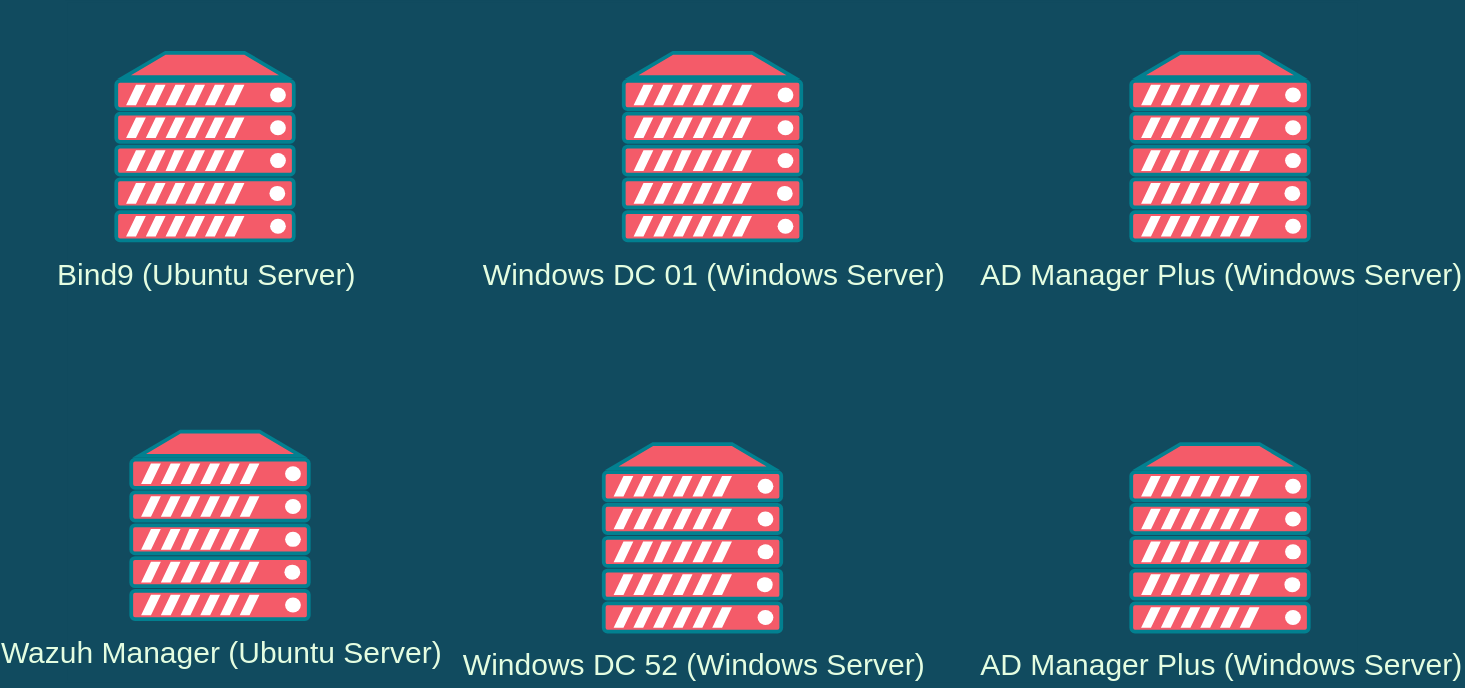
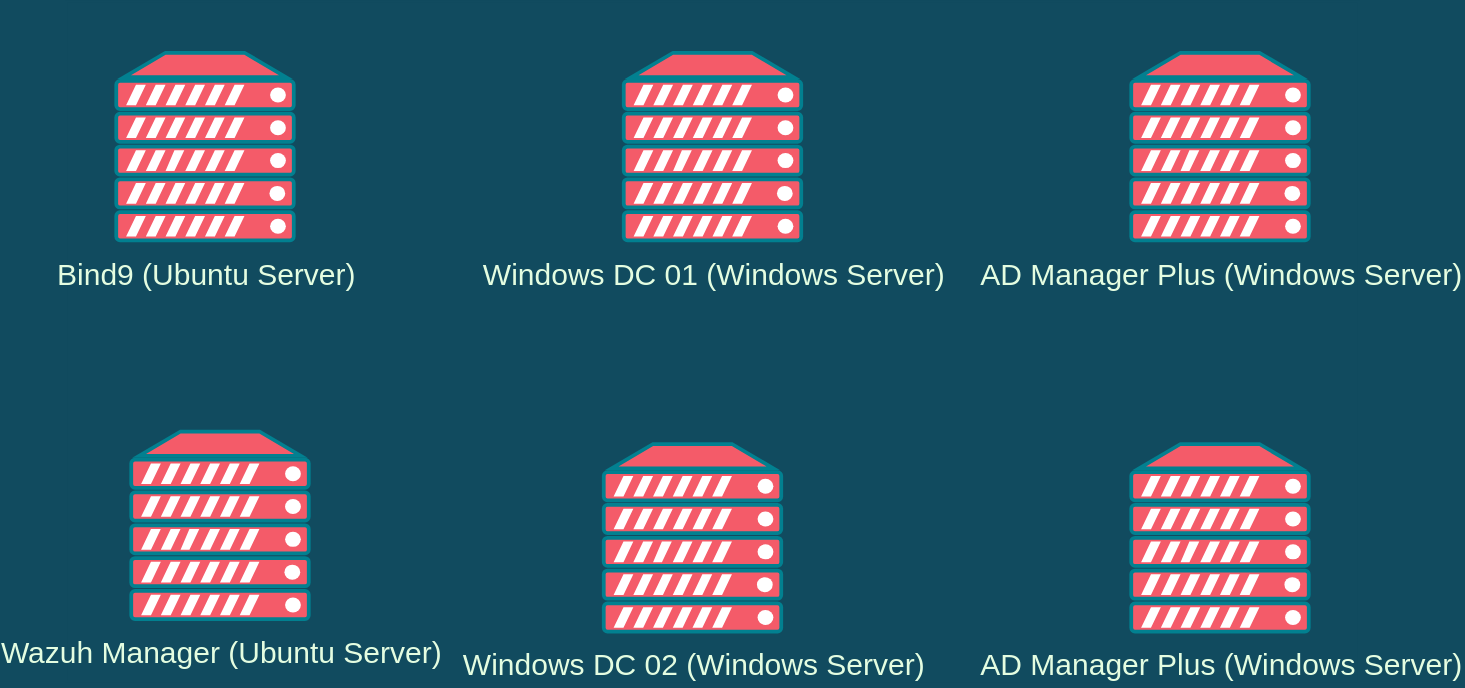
node "Windows DC 52 (Windows Server)": label "Windows DC 52 (Windows Server)" -> "Windows DC 02 (Windows Server)"
